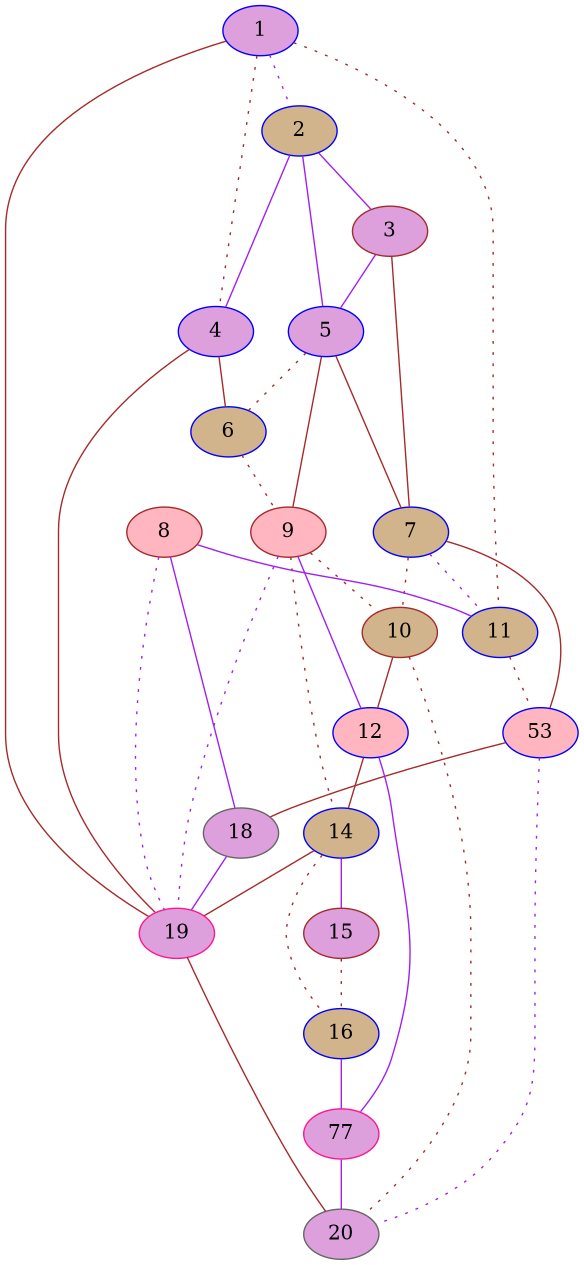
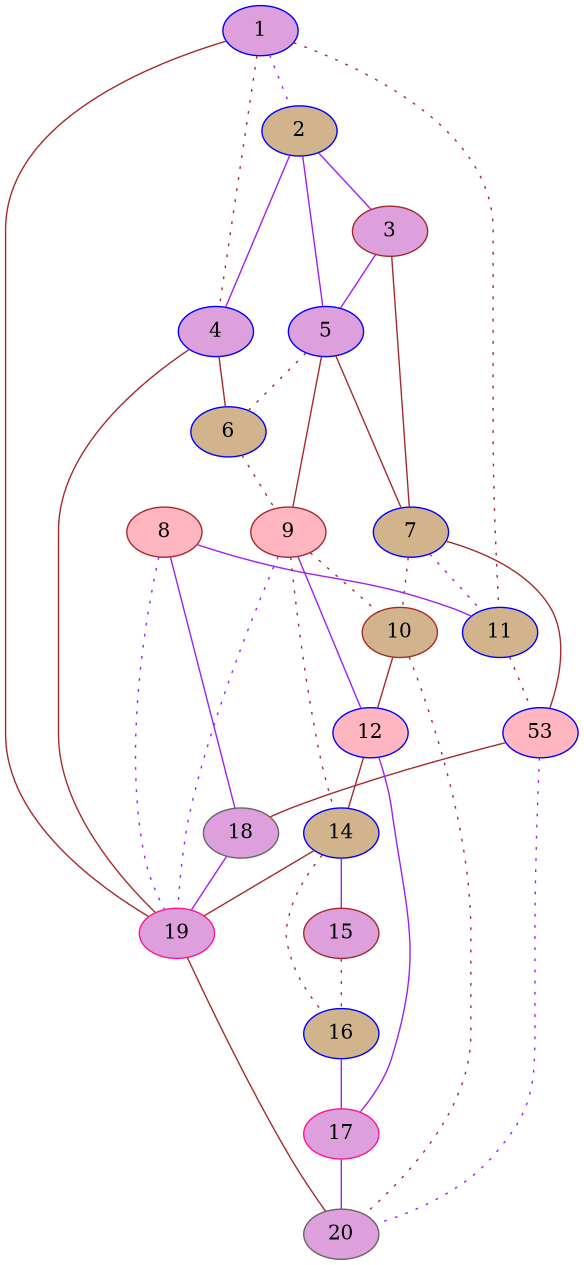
node "77": label "77" -> "17"
